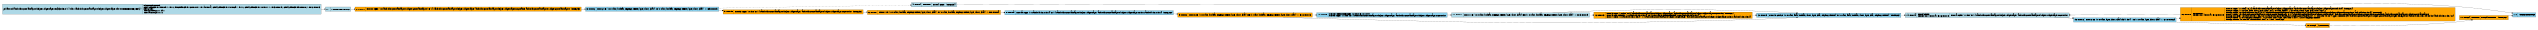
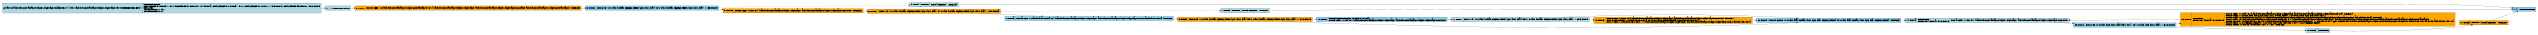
node "4: 0x0004": text "0x0004: EXIT    (LINE:254)" -> "0x0004: RETURN    (LINE:254)"
node "7: 0x0009": added
node "18: 0x002f": fillcolor orange -> lightblue
